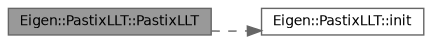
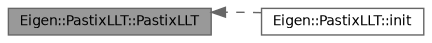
edge "Eigen::PastixLLT::PastixLLT" -> "Eigen::PastixLLT::init": reversed
